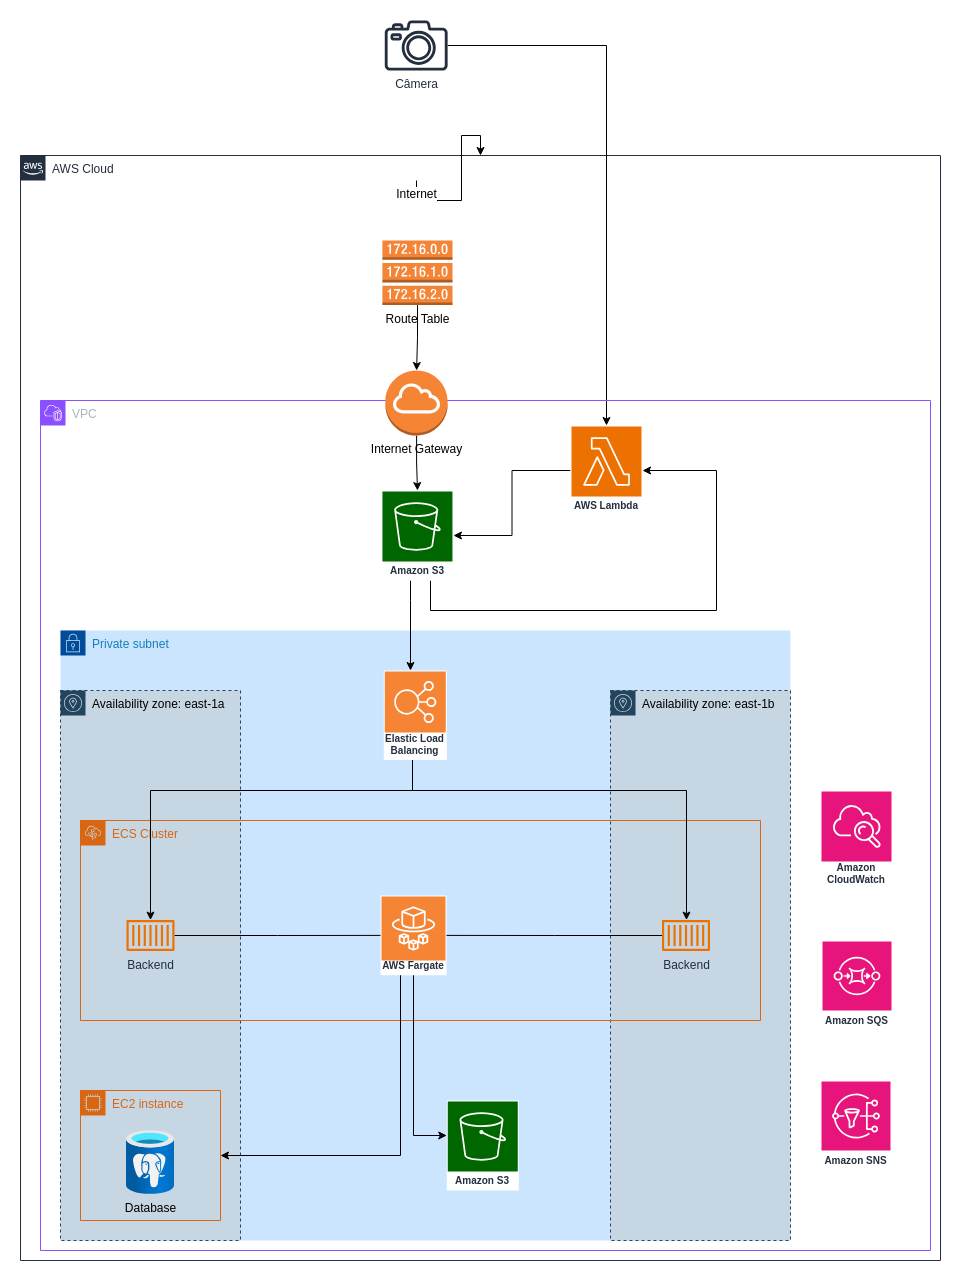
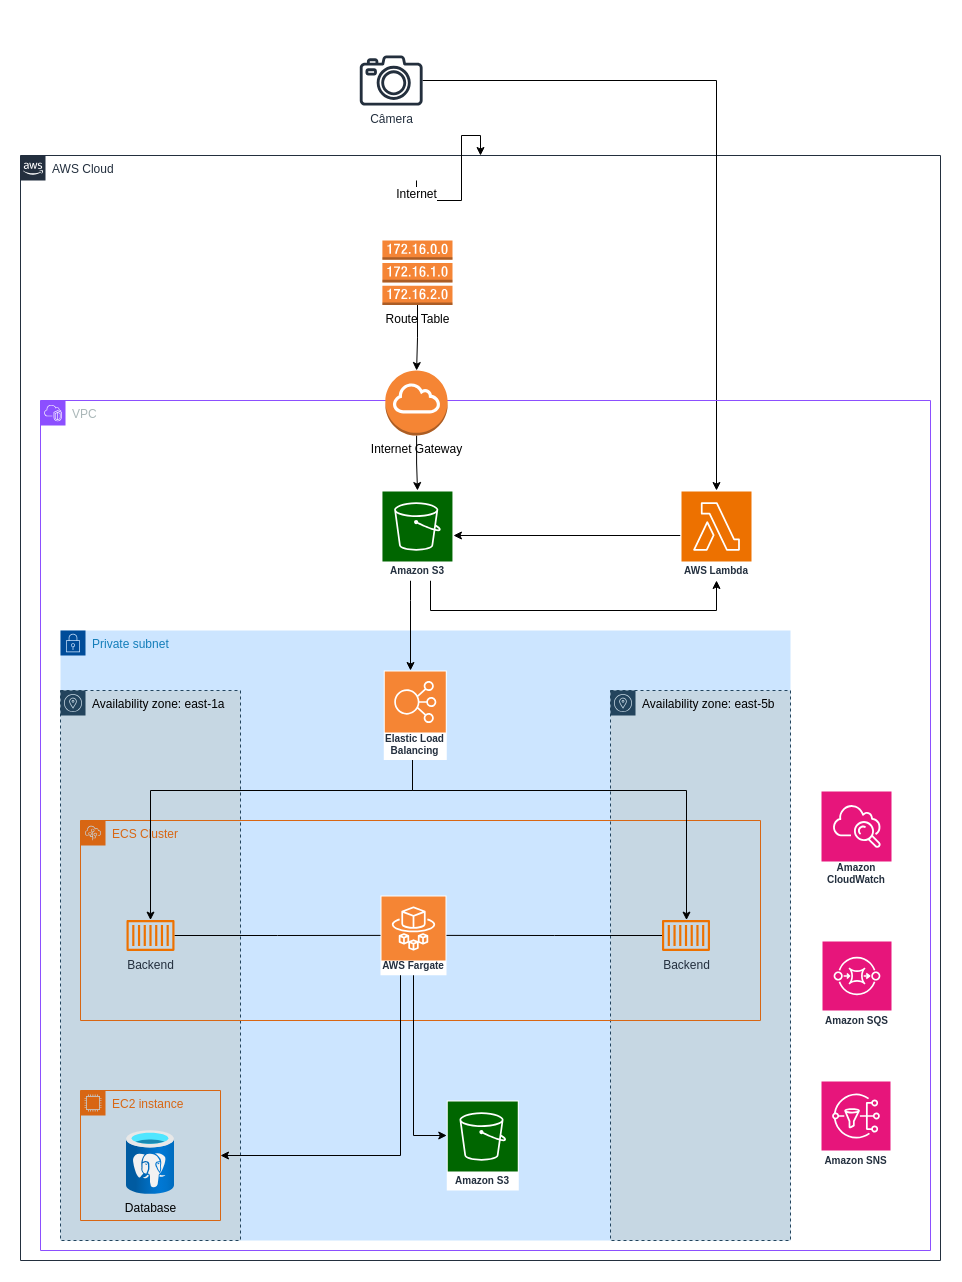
node "Câmera": moved (416, 46) -> (391, 81)
node "AWS Lambda": moved (607, 471) -> (717, 536)
node "Availability zone: east-1b": label "Availability zone: east-1b" -> "Availability zone: east-5b"
